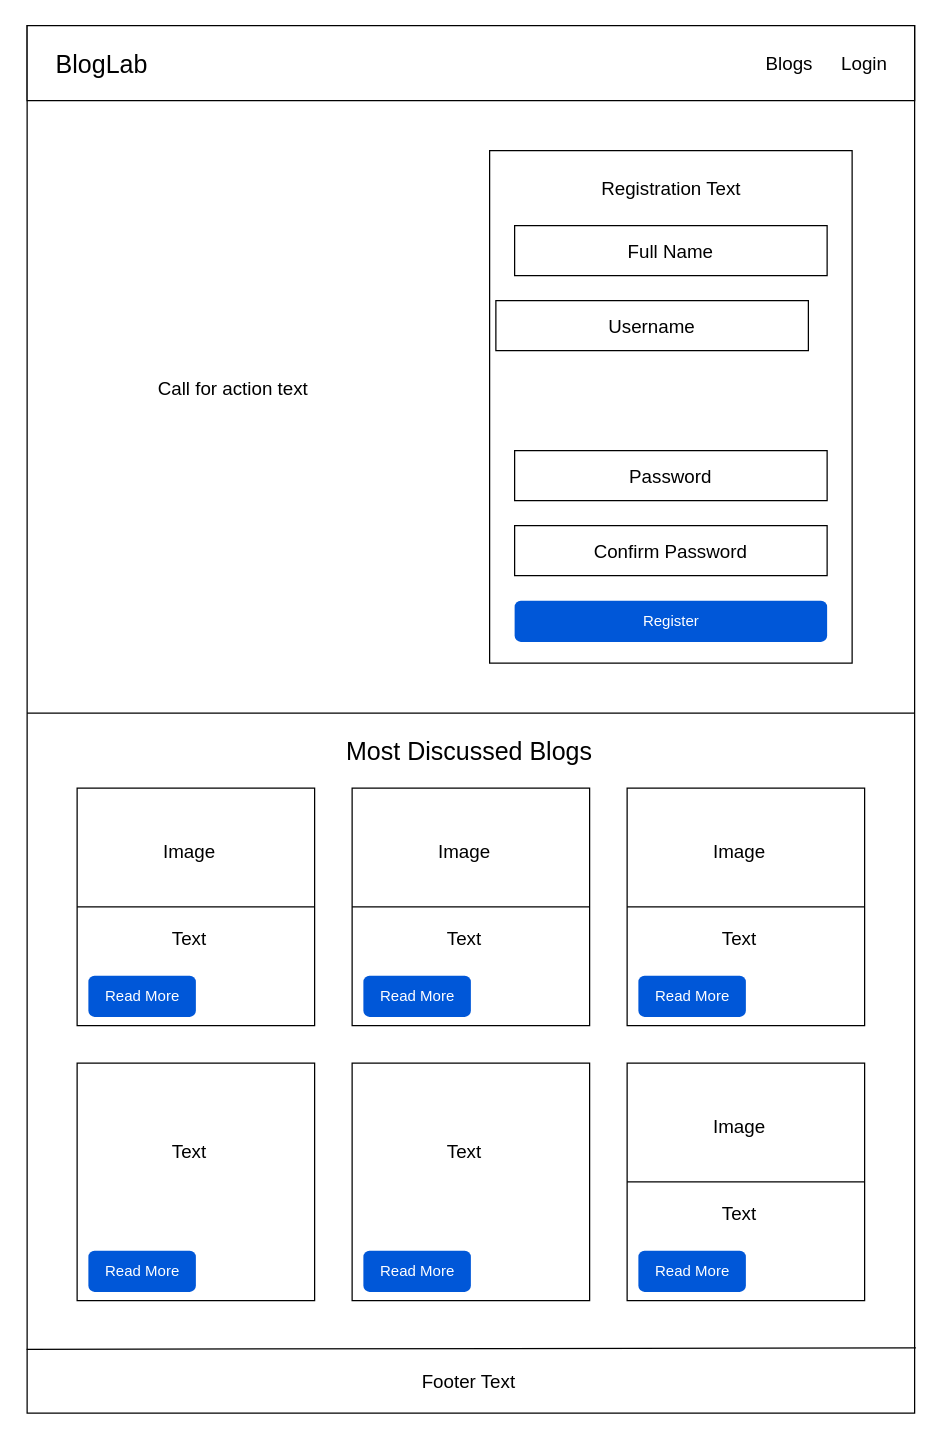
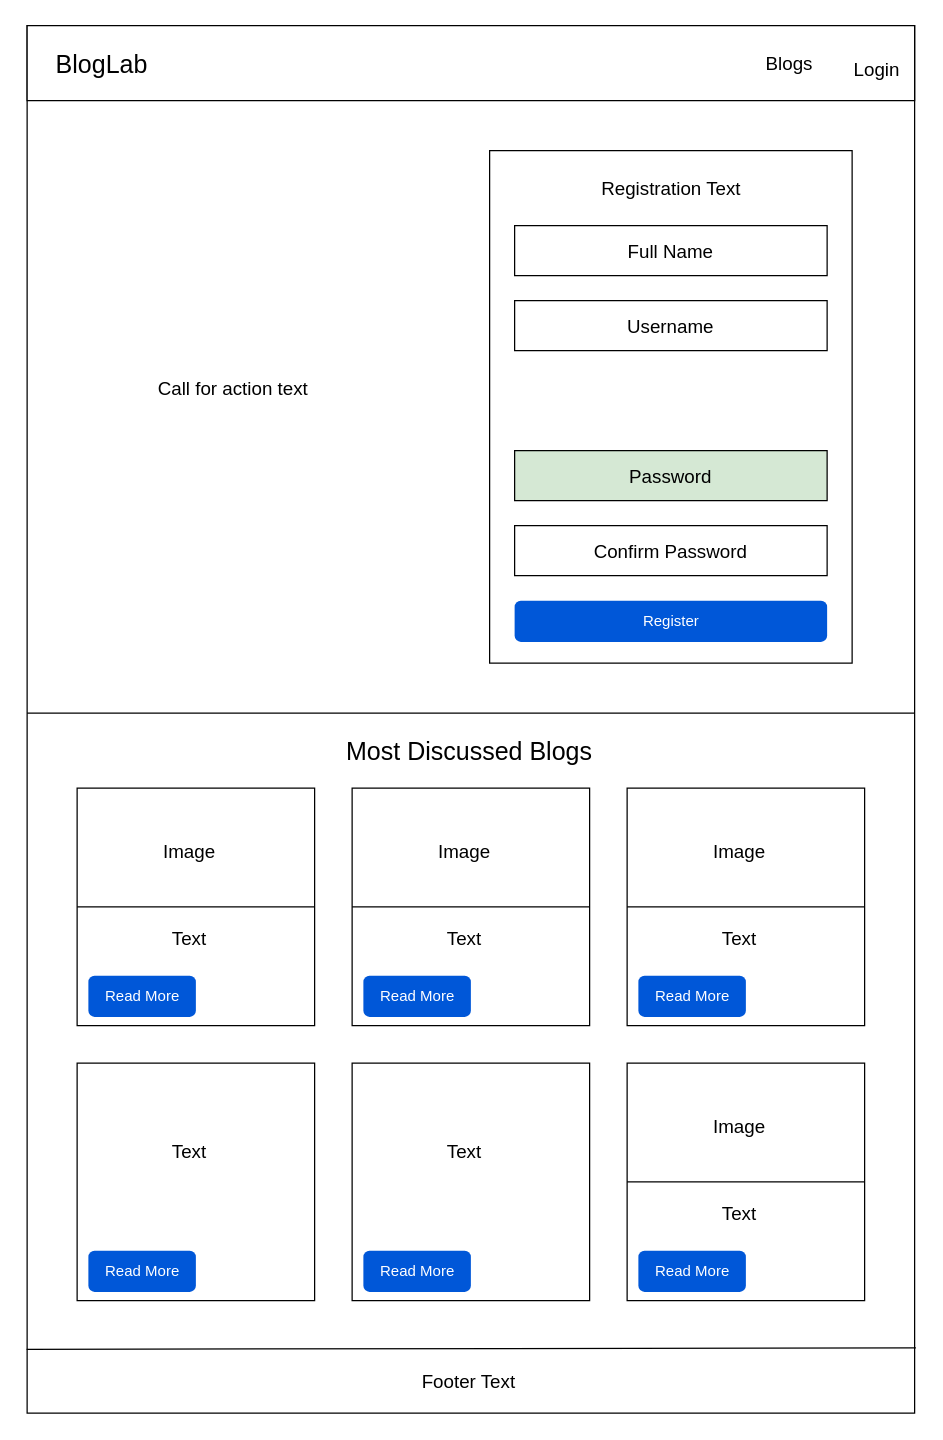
node "Login": moved (864, 63) -> (877, 69)
node "Username": moved (652, 326) -> (671, 326)
node "Password": fillcolor #ffffff -> #d5e8d4
